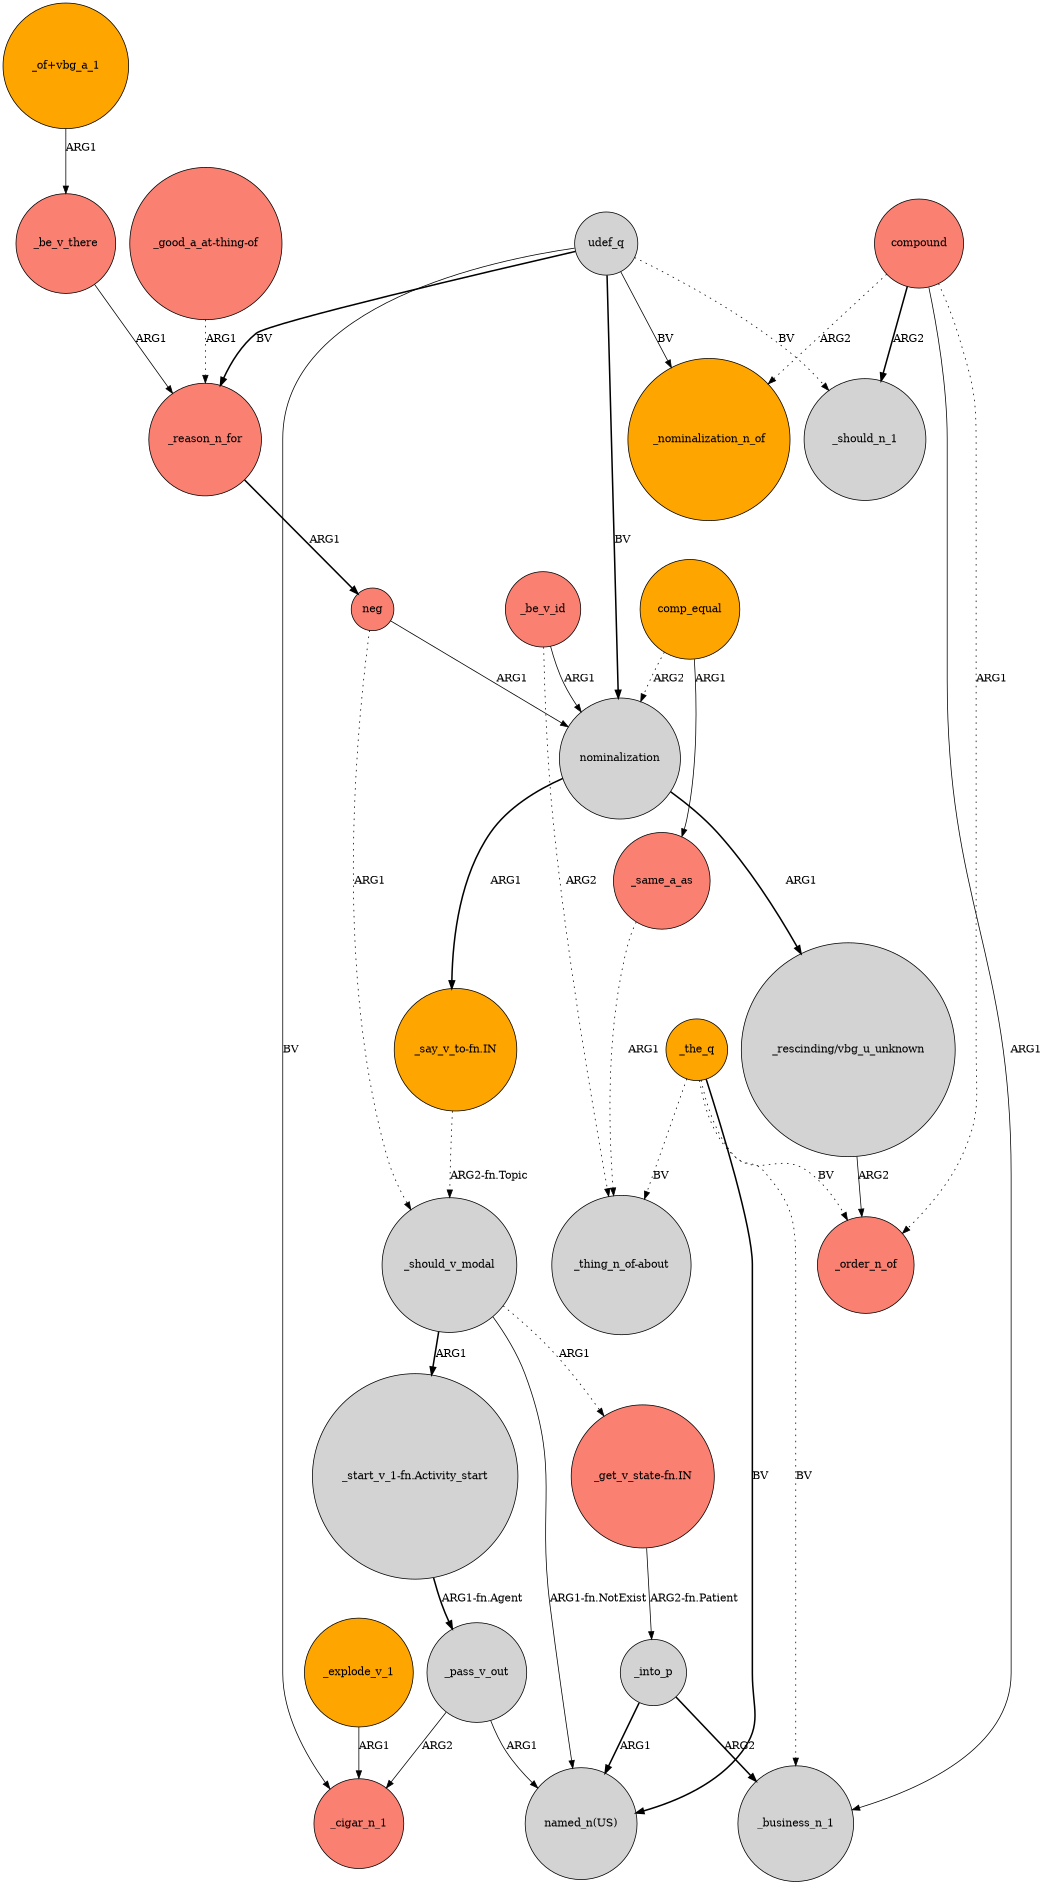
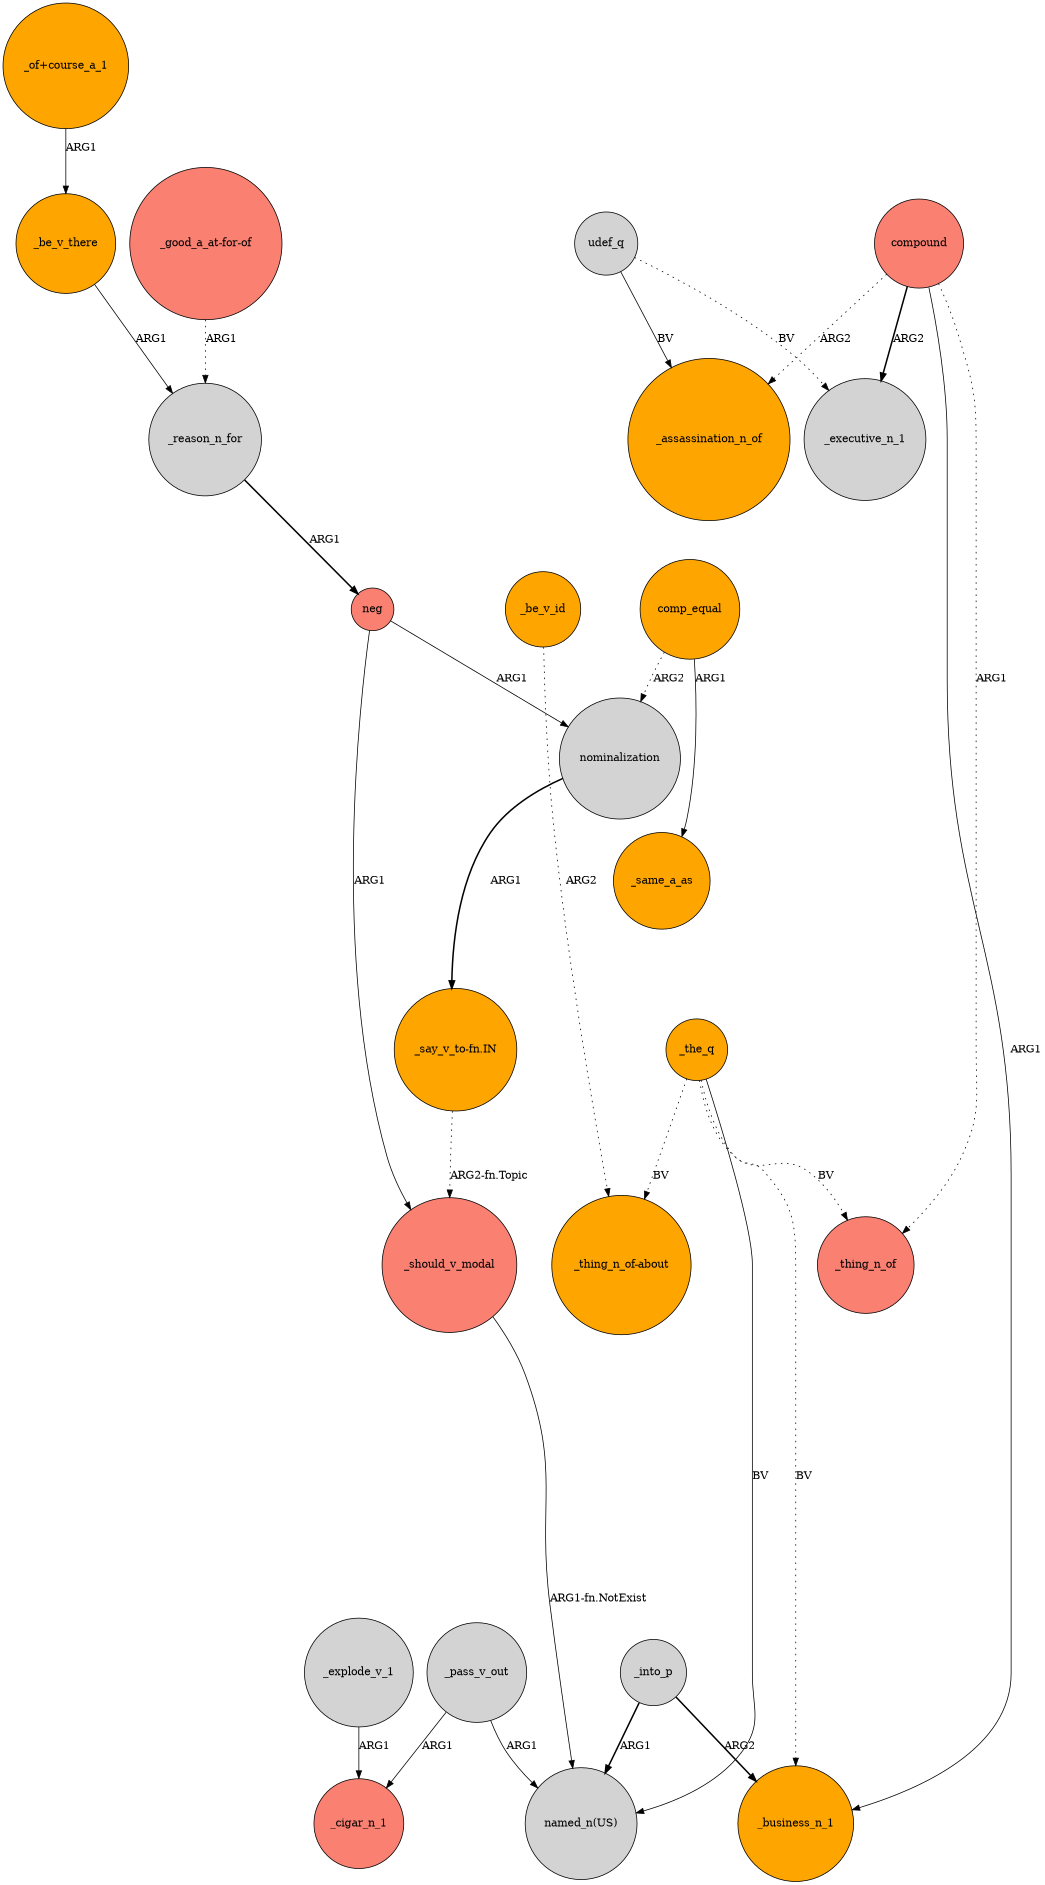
node "_of+vbg_a_1": label "_of+vbg_a_1" -> "_of+course_a_1"
node "_be_v_there": fillcolor salmon -> orange
node "_good_a_at-thing-of": label "_good_a_at-thing-of" -> "_good_a_at-for-of"
edge "udef_q" -> "_reason_n_for": removed, label "BV"
node "_reason_n_for": fillcolor salmon -> lightgrey
node "_nominalization_n_of": label "_nominalization_n_of" -> "_assassination_n_of"
node "_should_n_1": label "_should_n_1" -> "_executive_n_1"
edge "udef_q" -> "nominalization": removed, label "BV"
node "_be_v_id": fillcolor salmon -> orange
edge "_be_v_id" -> "nominalization": removed, label "ARG1"
node "_same_a_as": fillcolor salmon -> orange
edge "neg" -> "_should_v_modal": style dotted -> solid
edge "udef_q" -> "_cigar_n_1": removed, label "BV"
node "_rescinding/vbg_u_unknown": removed
edge "_same_a_as" -> "_thing_n_of-about": removed, label "ARG1"
node "_should_v_modal": fillcolor lightgrey -> salmon
node "_thing_n_of-about": fillcolor lightgrey -> orange
node "_order_n_of": label "_order_n_of" -> "_thing_n_of"
edge "_the_q" -> "named_n(US)": style bold -> solid
node "_start_v_1-fn.Activity_start": removed
node "_get_v_state-fn.IN": removed
node "_explode_v_1": fillcolor orange -> lightgrey
edge "_pass_v_out" -> "_cigar_n_1": label "ARG2" -> "ARG1"
node "_business_n_1": fillcolor lightgrey -> orange
